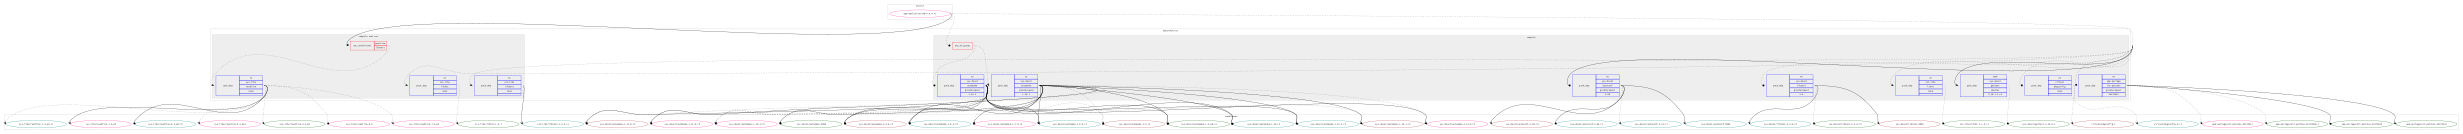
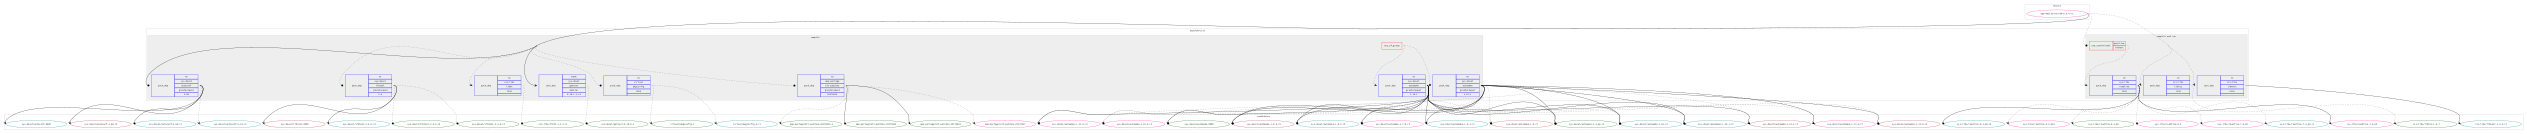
edge "app-emulation/x48-0.6.4-r1" -> "any_of_group": removed
edge "app-emulation/x48-0.6.4-r1" -> "use_conditional": style solid -> dotted
node "sys-devel/libtool-2.4.6-r3": added
node "virtual/pkgconfig-1": color brown -> darkgreen
